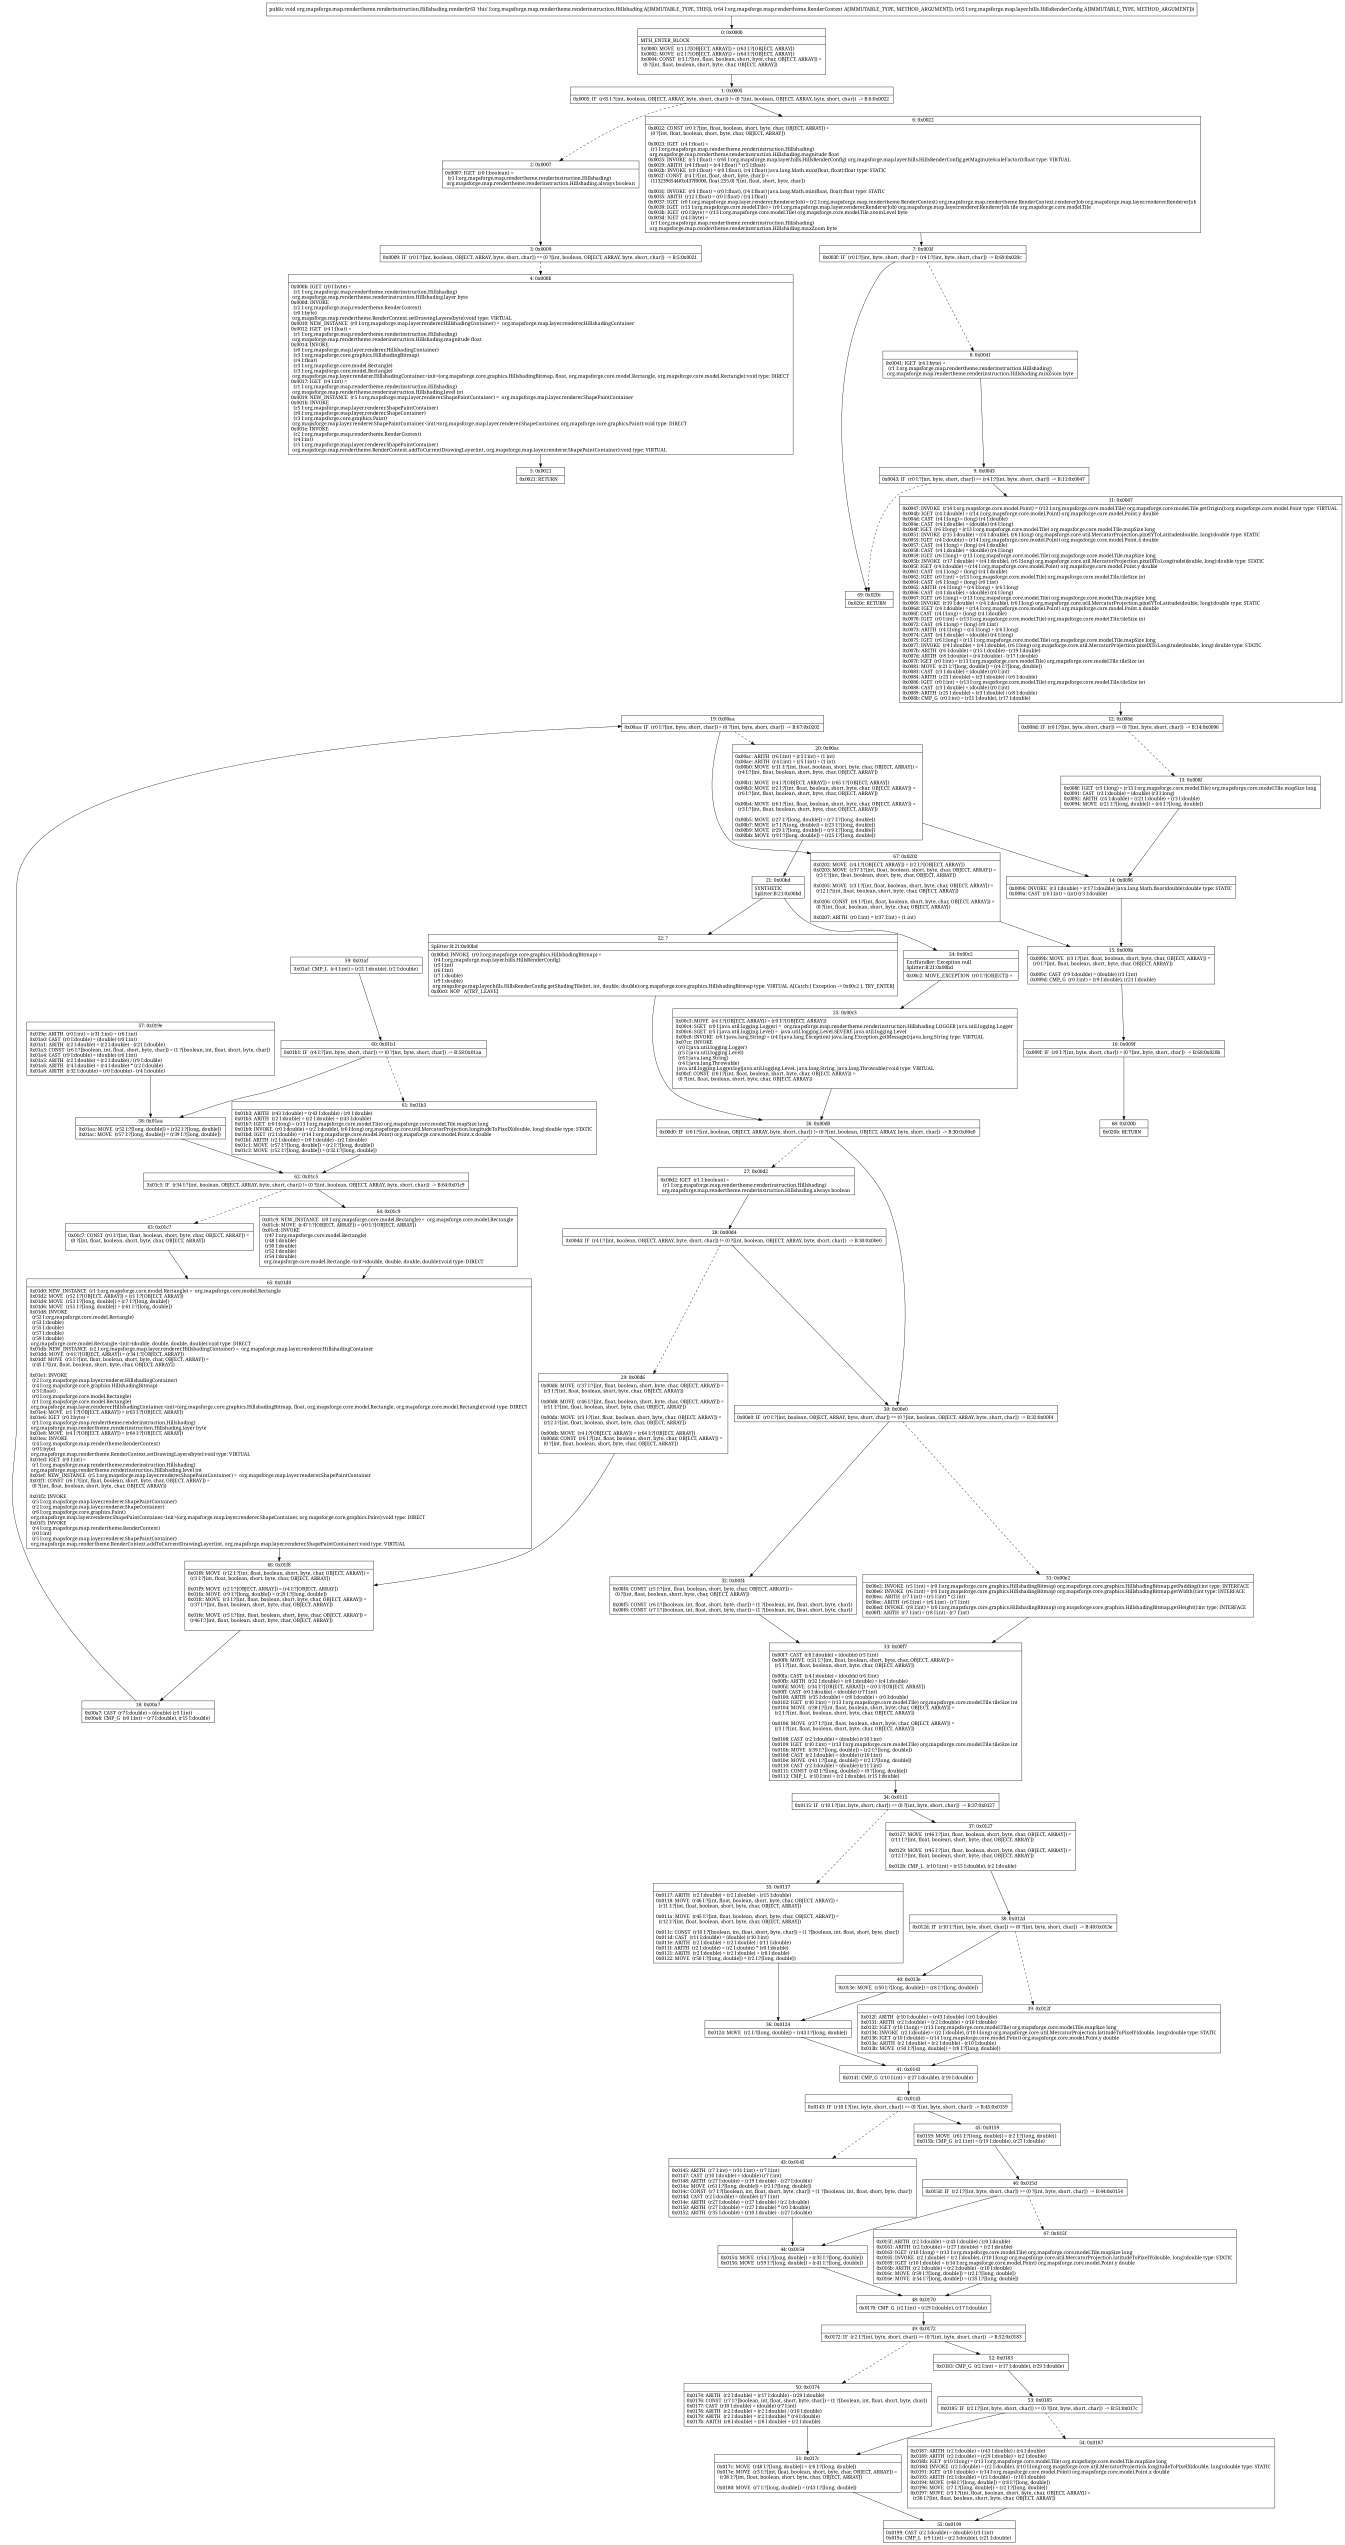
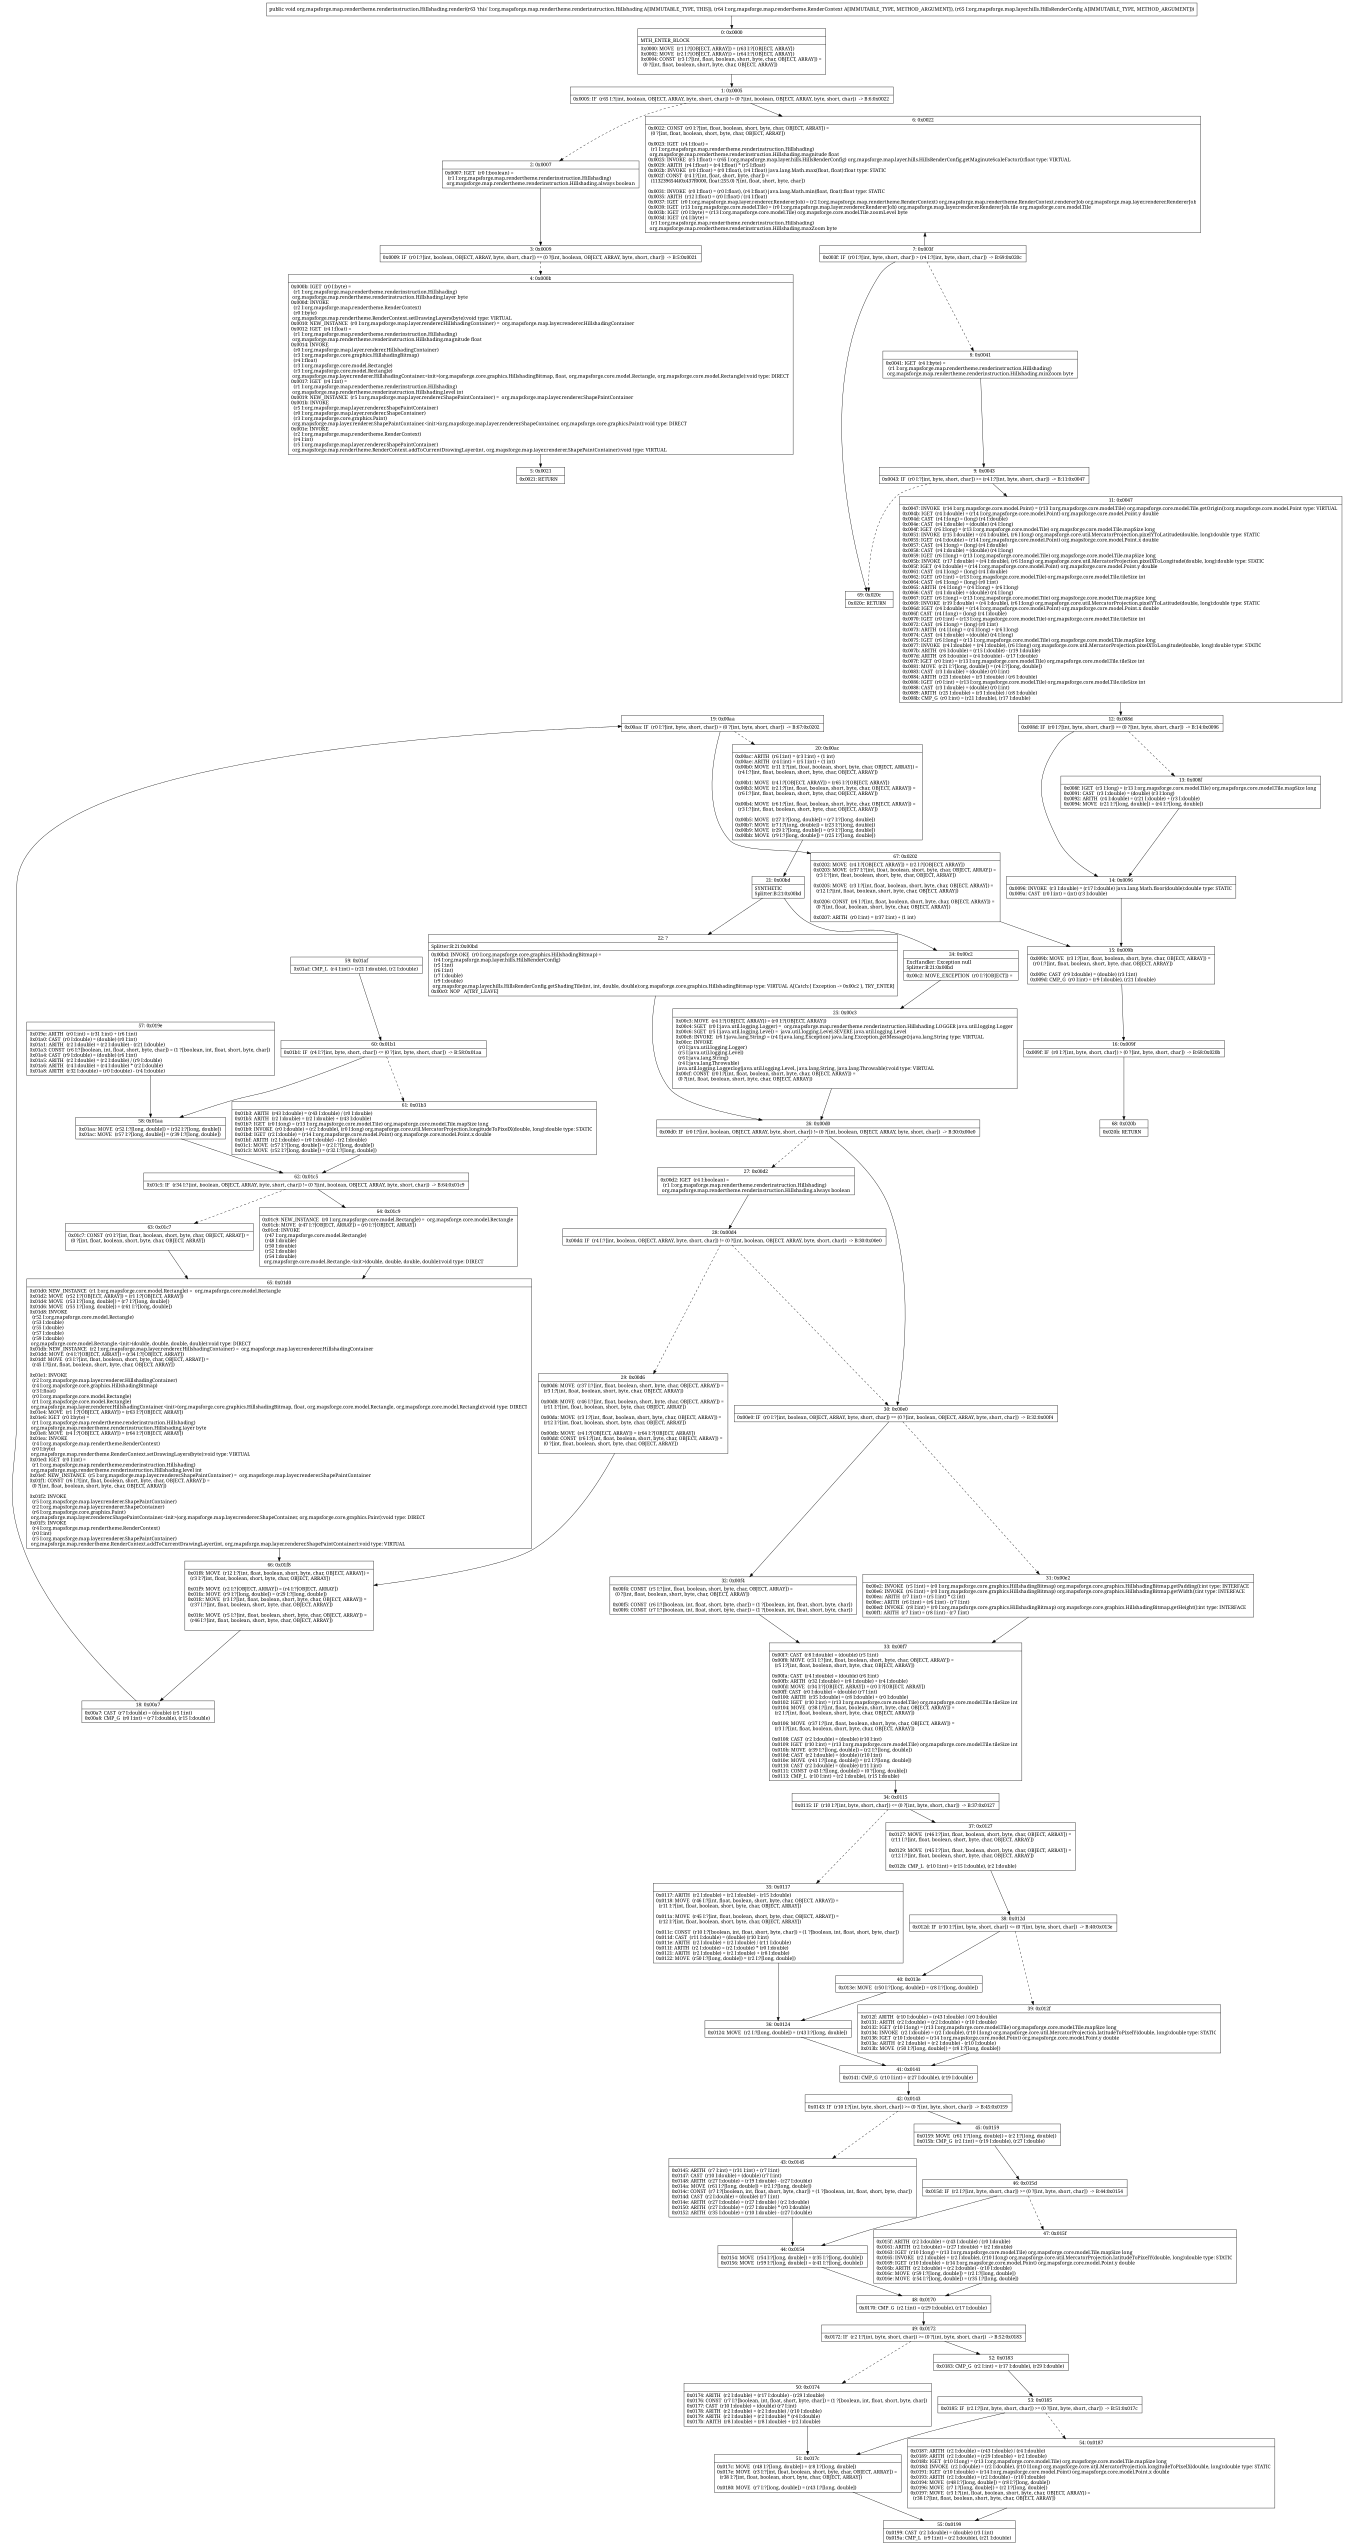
edge "6: 0x0022" -> "7: 0x003f": reversed
edge "20: 0x00ac" -> "14: 0x0096": now "12: 0x008d" -> "14: 0x0096"
node "25: 0x00c3": text "0x07cc: INVOKE" -> "0x00cc: INVOKE"
node "27: 0x00d2": text "0x00d2: IGET  (r1 I:boolean) =" -> "0x00d2: IGET  (r4 I:boolean) ="
edge "28: 0x00d4" -> "30: 0x00e0": style solid -> dashed
